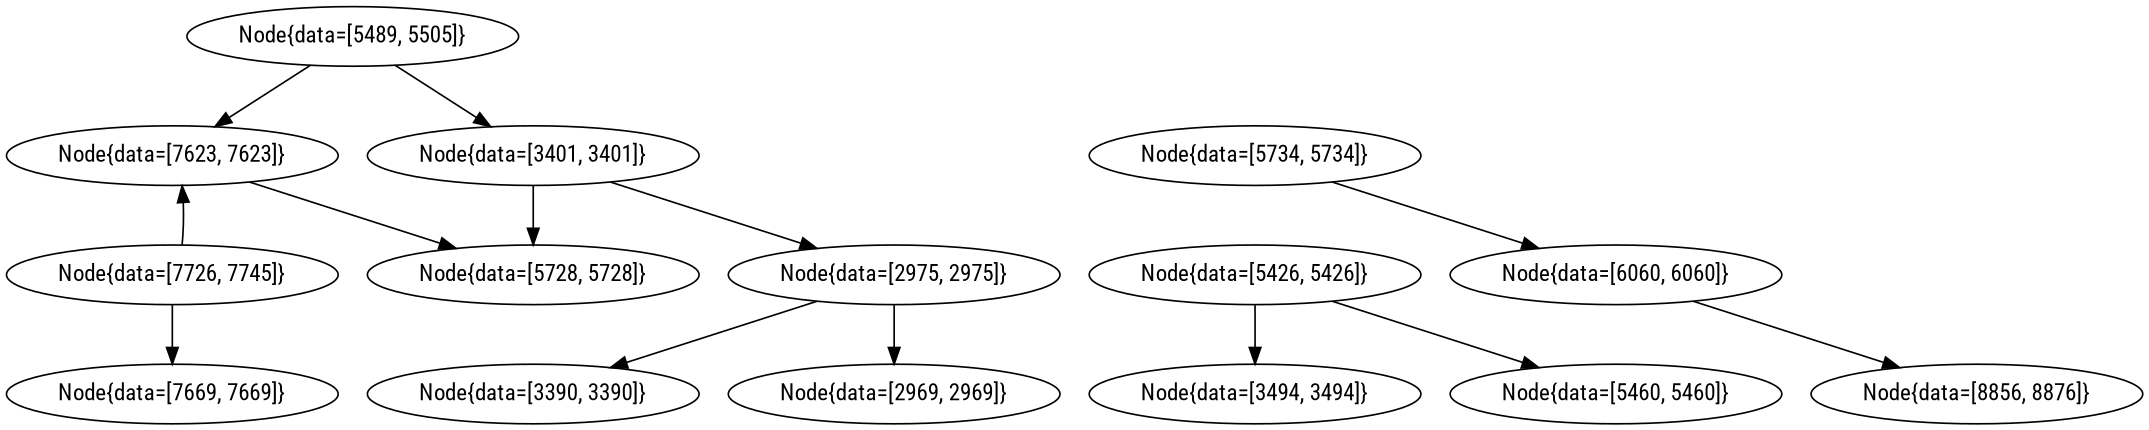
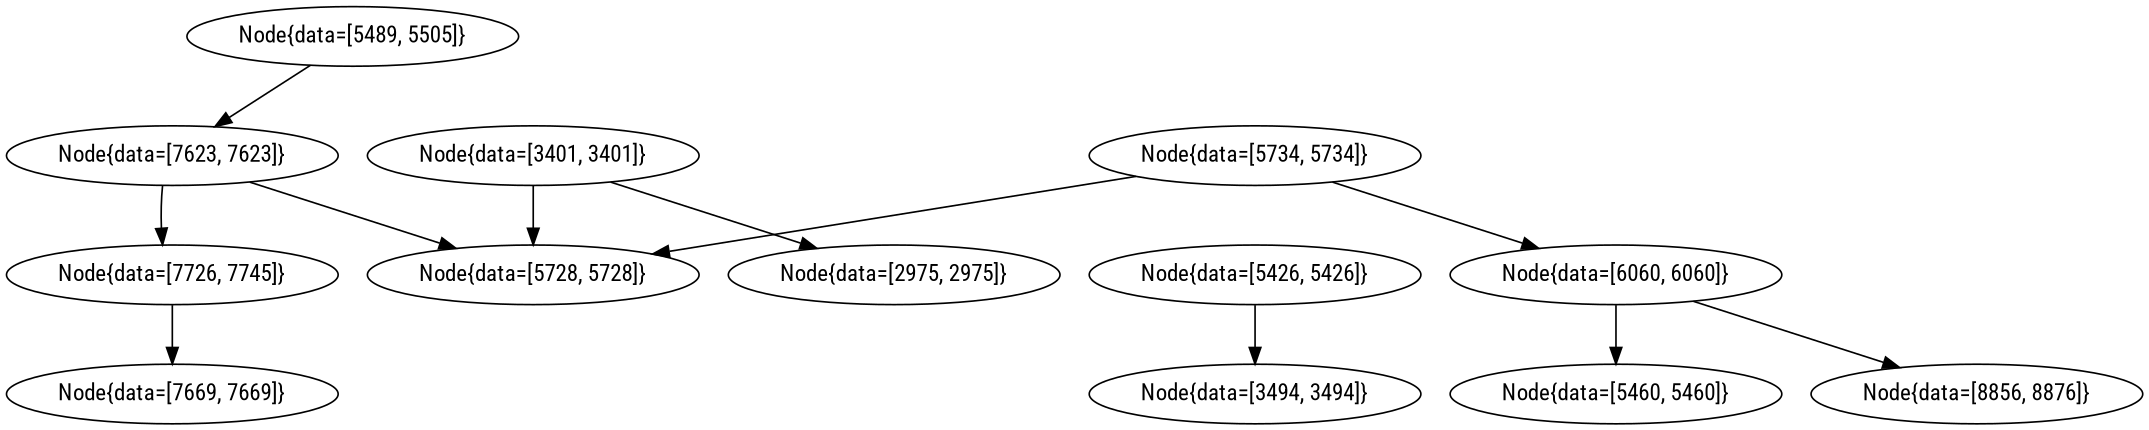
edge "Node{data=[5489, 5505]}" -> "Node{data=[3401, 3401]}": removed
edge "Node{data=[5734, 5734]}" -> "Node{data=[5728, 5728]}": added
edge "Node{data=[7726, 7745]}" -> "Node{data=[7623, 7623]}": reversed
edge "Node{data=[5426, 5426]}" -> "Node{data=[5460, 5460]}": now "Node{data=[6060, 6060]}" -> "Node{data=[5460, 5460]}"
node "Node{data=[3390, 3390]}": removed
node "Node{data=[2969, 2969]}": removed
